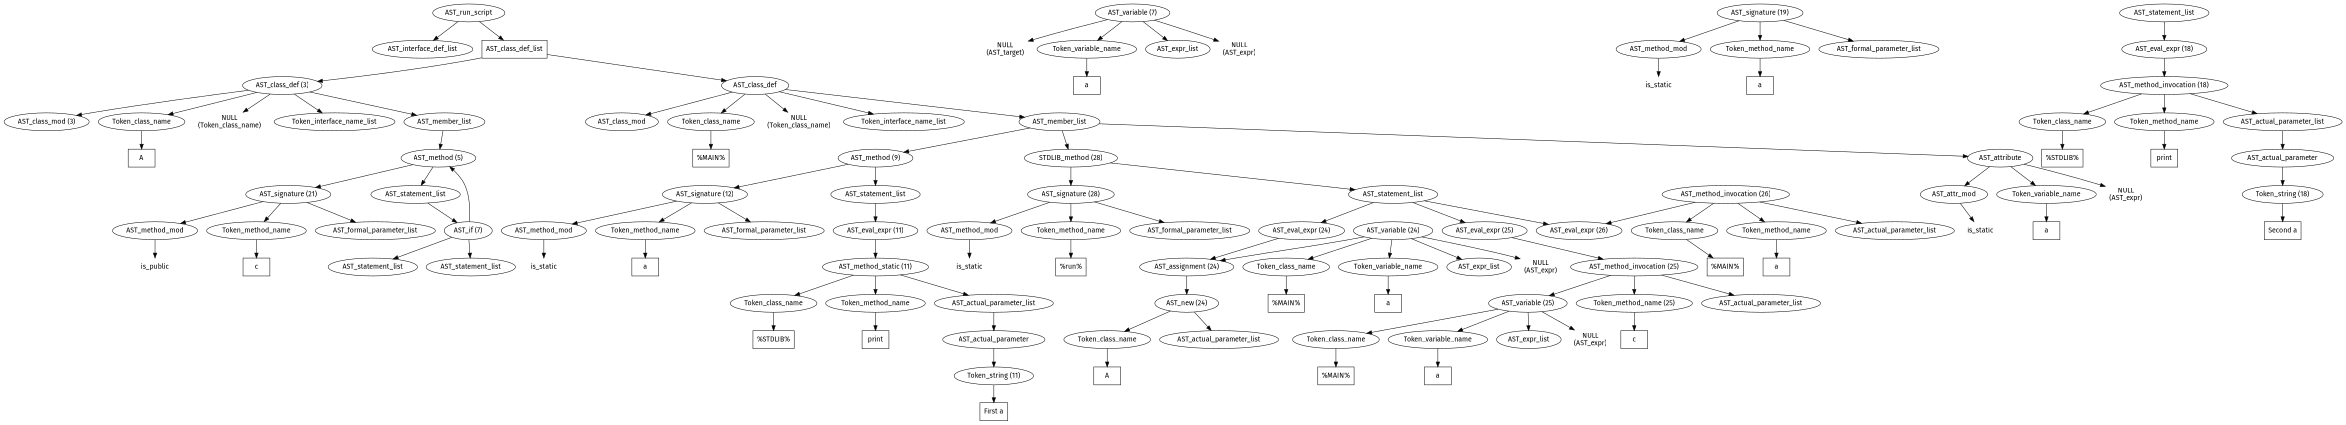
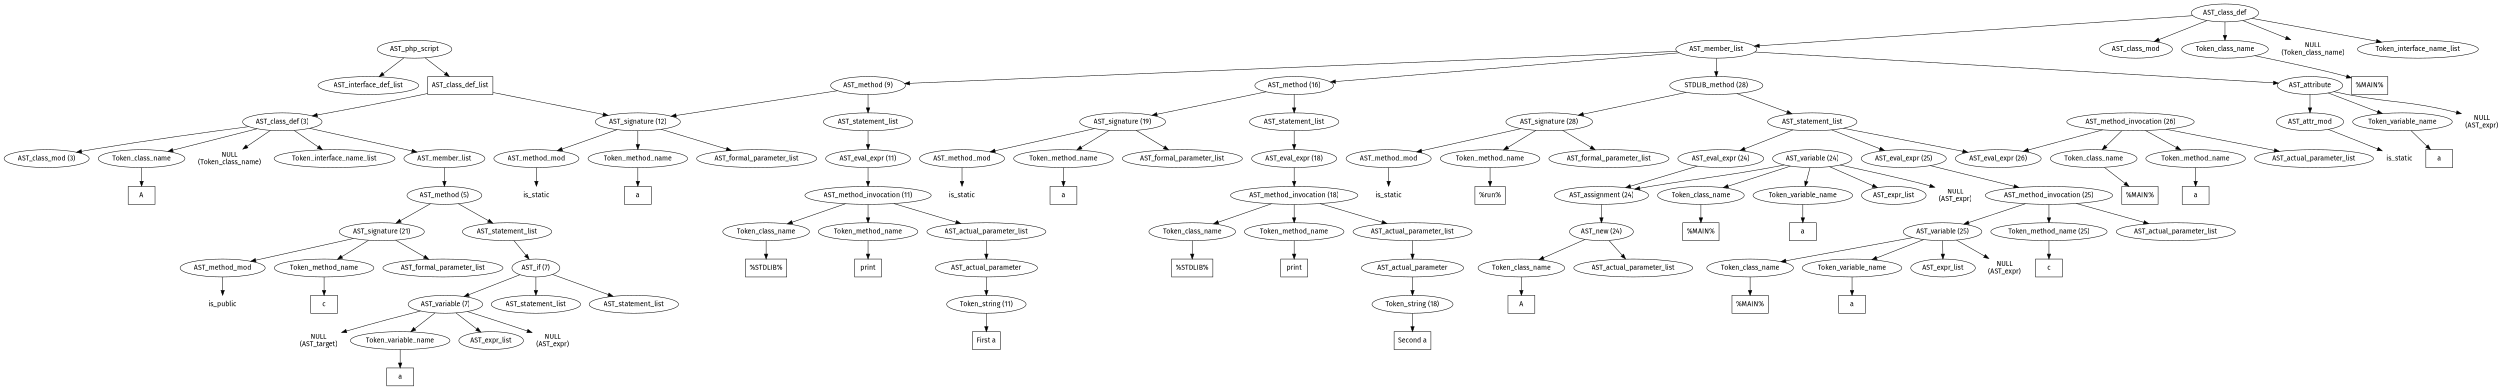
node "AST_run_script": label "AST_run_script" -> "AST_php_script"
edge "AST_class_def_list" -> "AST_class_def": now "AST_class_def_list" -> "AST_signature (12)"
node "AST_method (16)": added
edge "AST_if (7)" -> "AST_method (5)": now "AST_if (7)" -> "AST_variable (7)"
node "AST_method_static (11)": label "AST_method_static (11)" -> "AST_method_invocation (11)"
